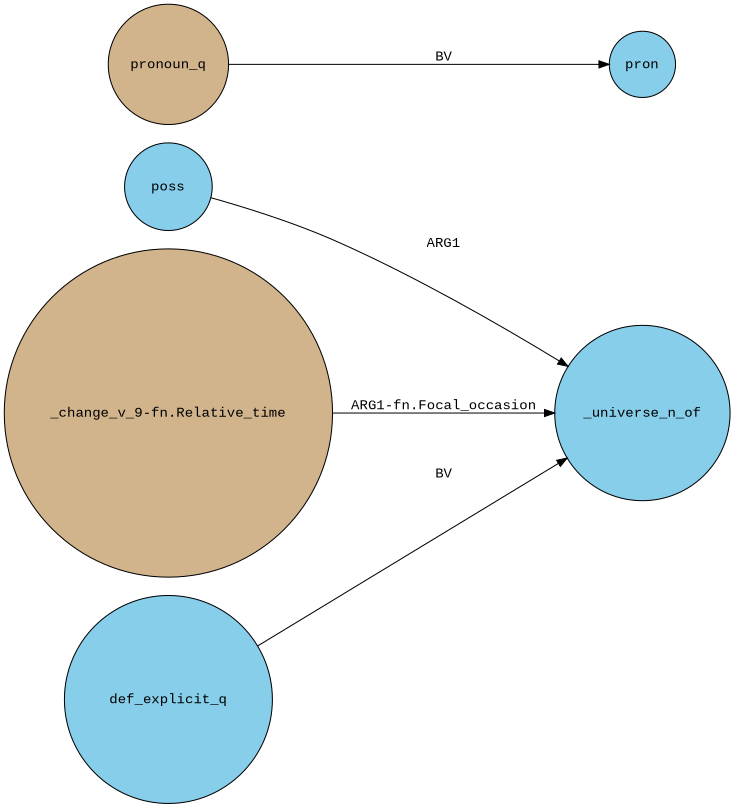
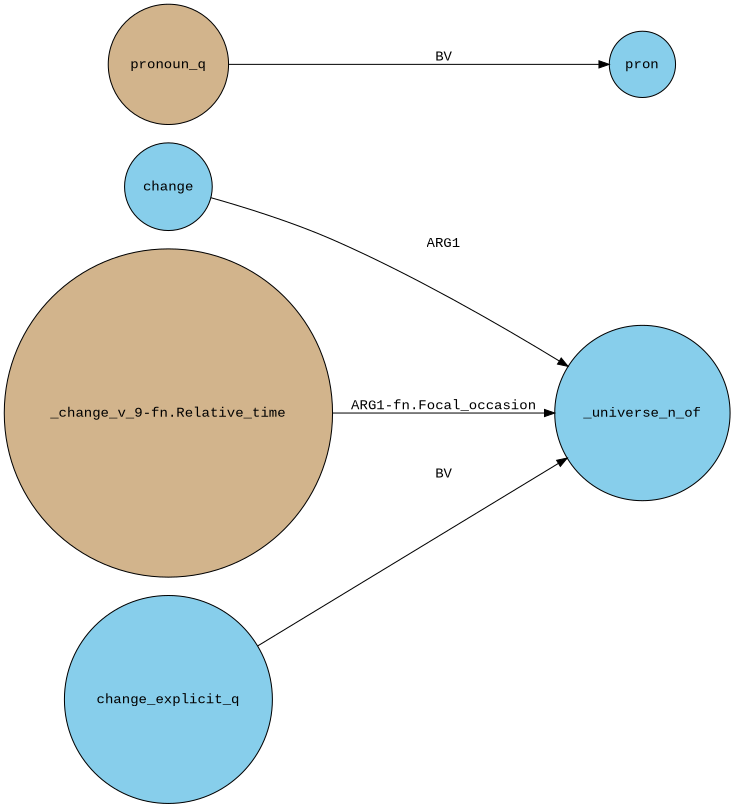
node "poss": label "poss" -> "change"
node "def_explicit_q": label "def_explicit_q" -> "change_explicit_q"
